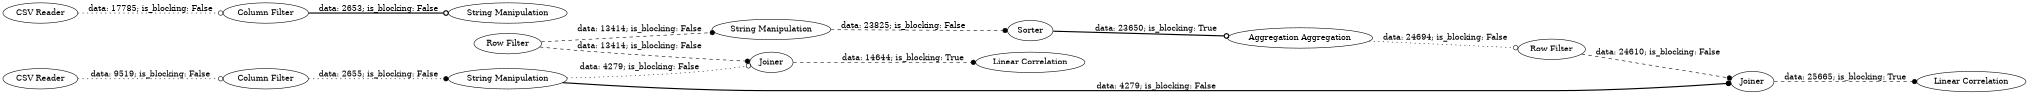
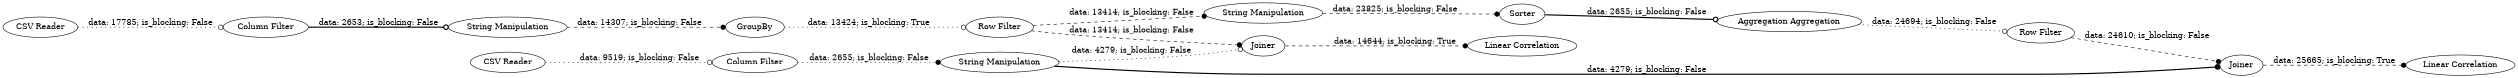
node "GroupBy": added
edge "Sorter" -> "Aggregation Aggregation": label "data: 23650; is_blocking: True" -> "data: 2655; is_blocking: False"
